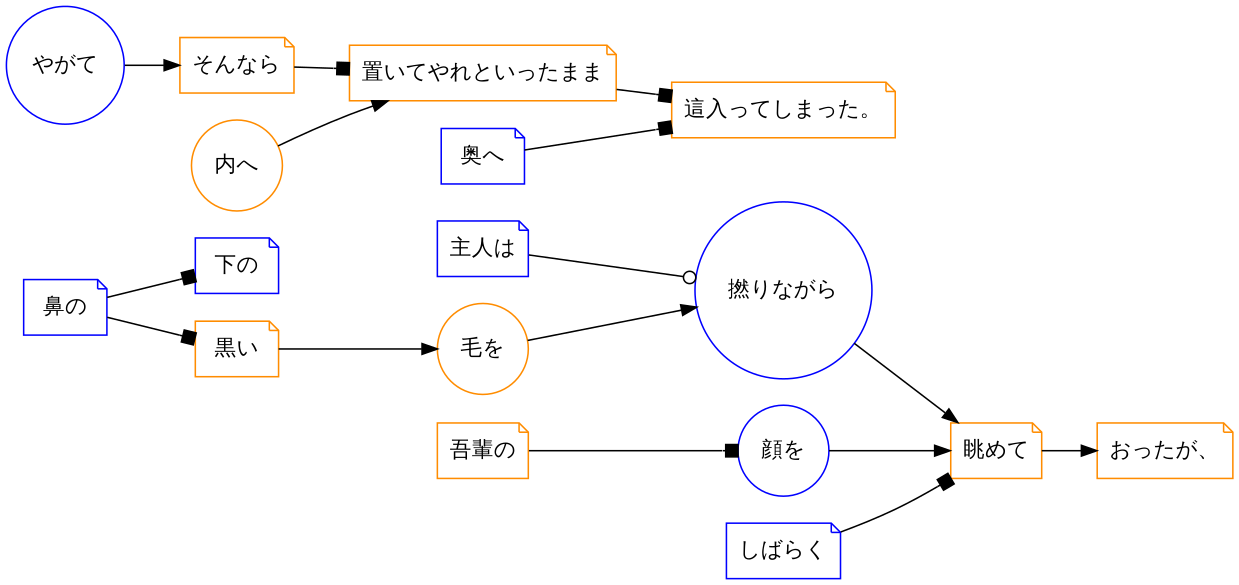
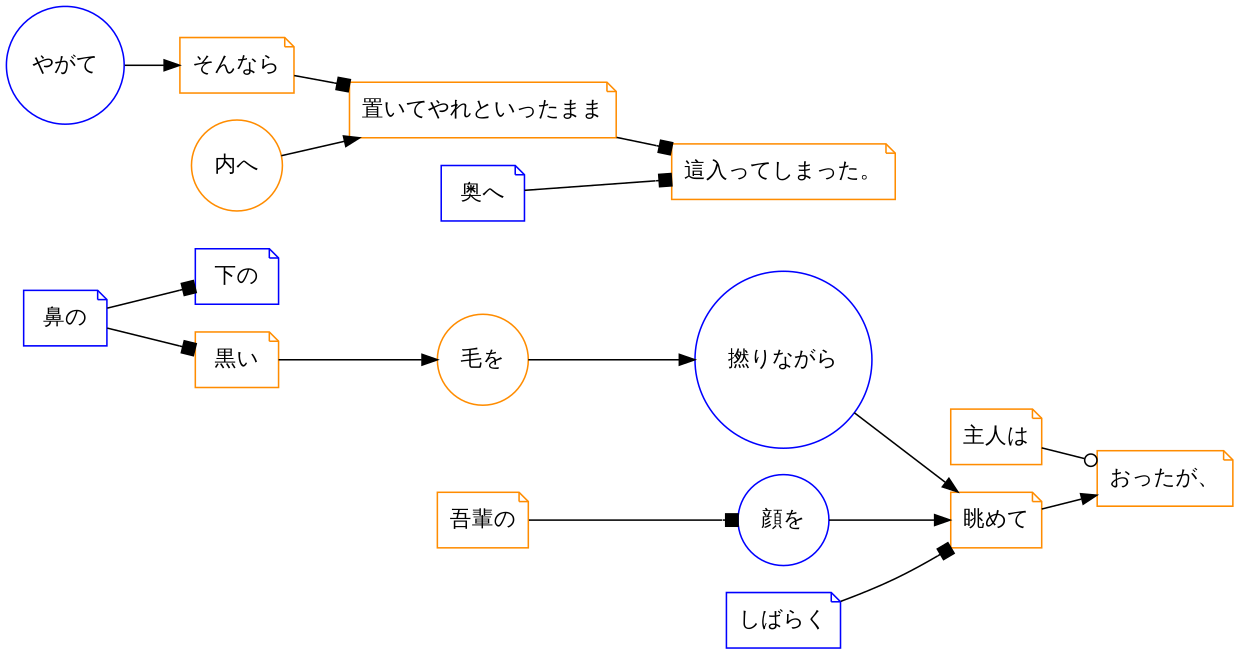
node "主人は": color blue -> darkorange
edge "主人は" -> "撚りながら": now "主人は" -> "おったが、"
